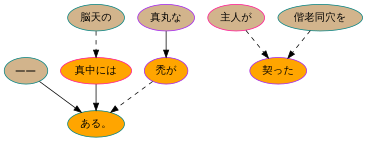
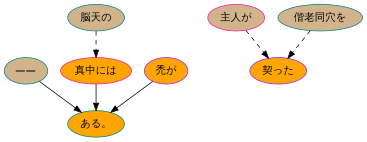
node "真丸な": removed
edge "禿が" -> "ある。": style dashed -> solid
